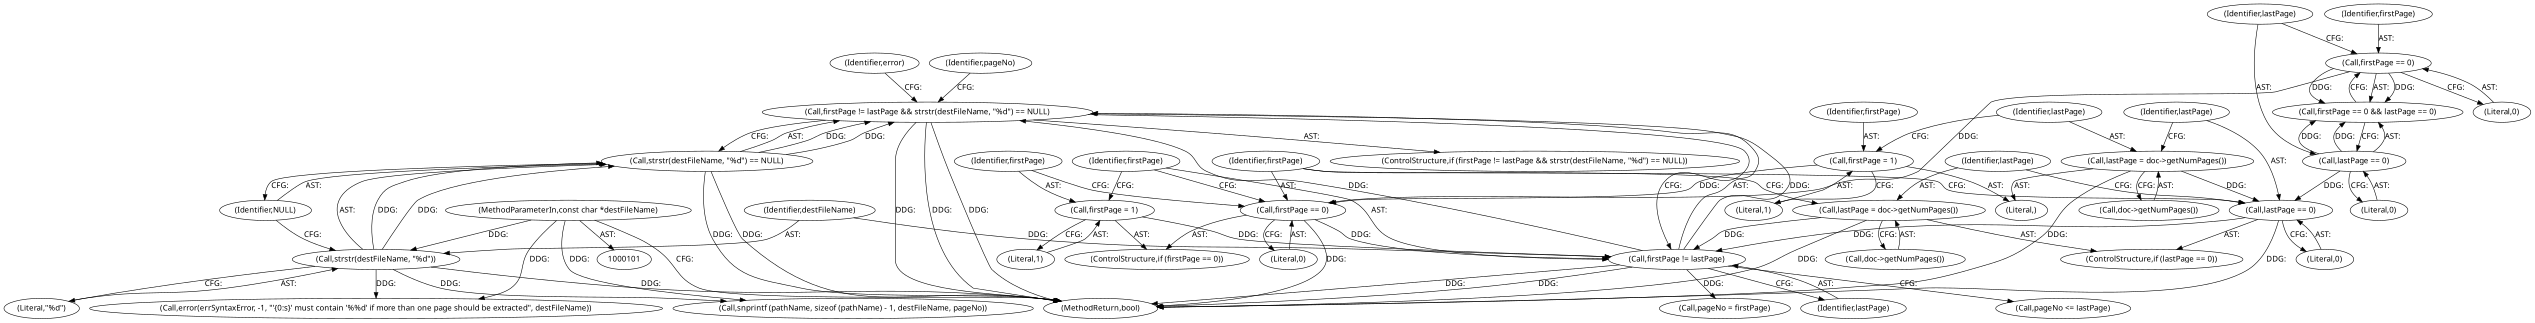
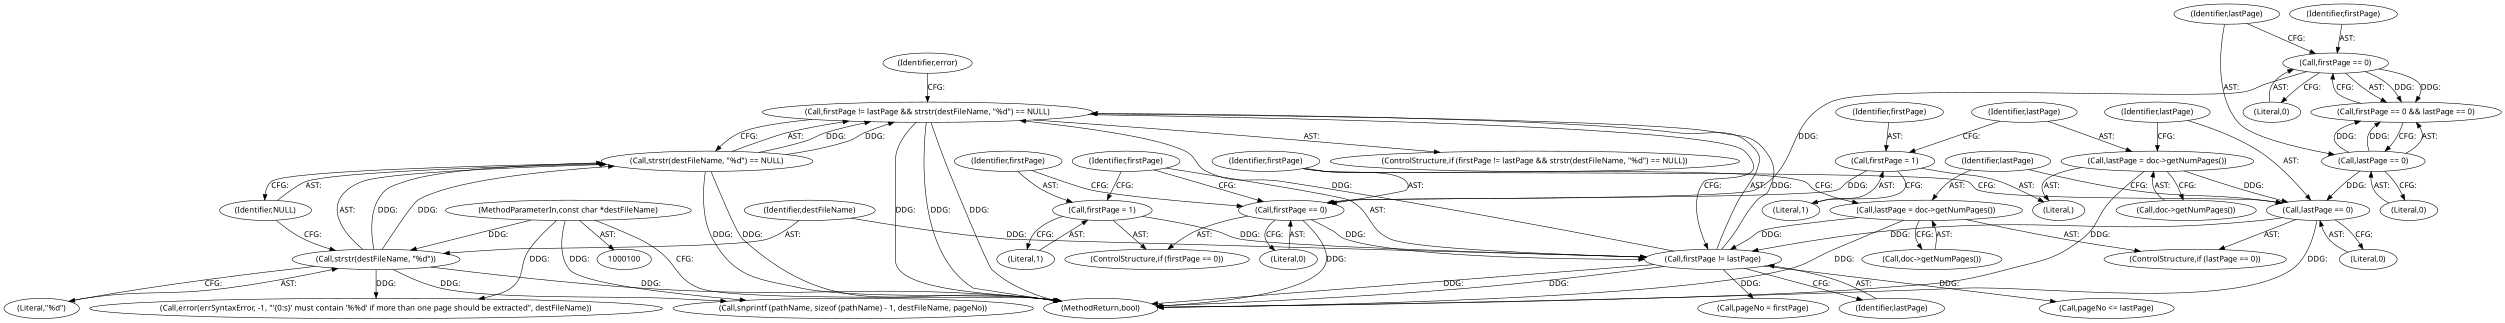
node "(Identifier,pageNo)": removed
node "1000101": label "1000101" -> "1000100"
edge "(Call,firstPage != lastPage)" -> "(Call,pageNo <= lastPage)": label "CFG: " -> "DDG: "
